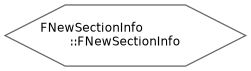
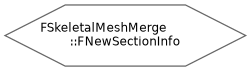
node "FNewSectionInfo ::FNewSectionInfo": label "FNewSectionInfo ::FNewSectionInfo" -> "FSkeletalMeshMerge ::FNewSectionInfo"
